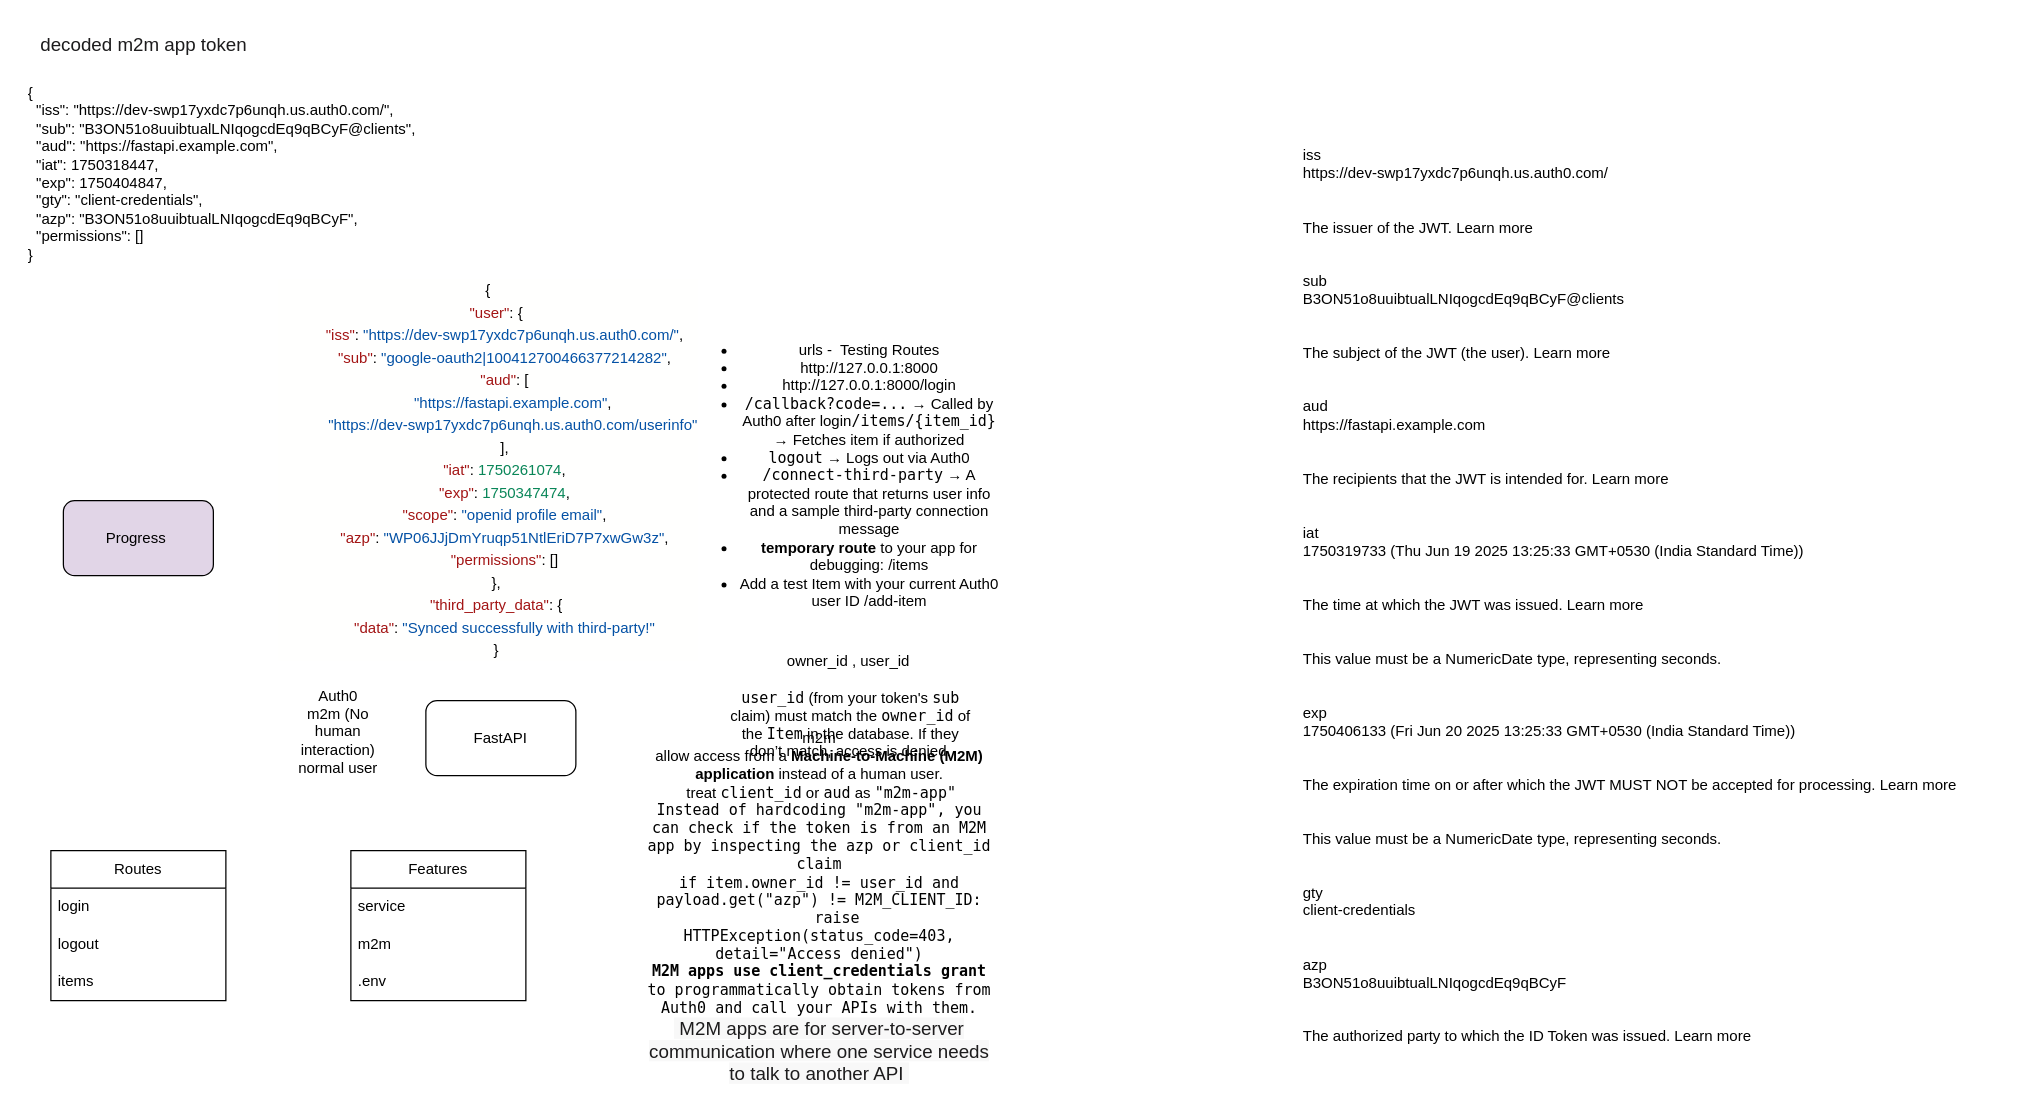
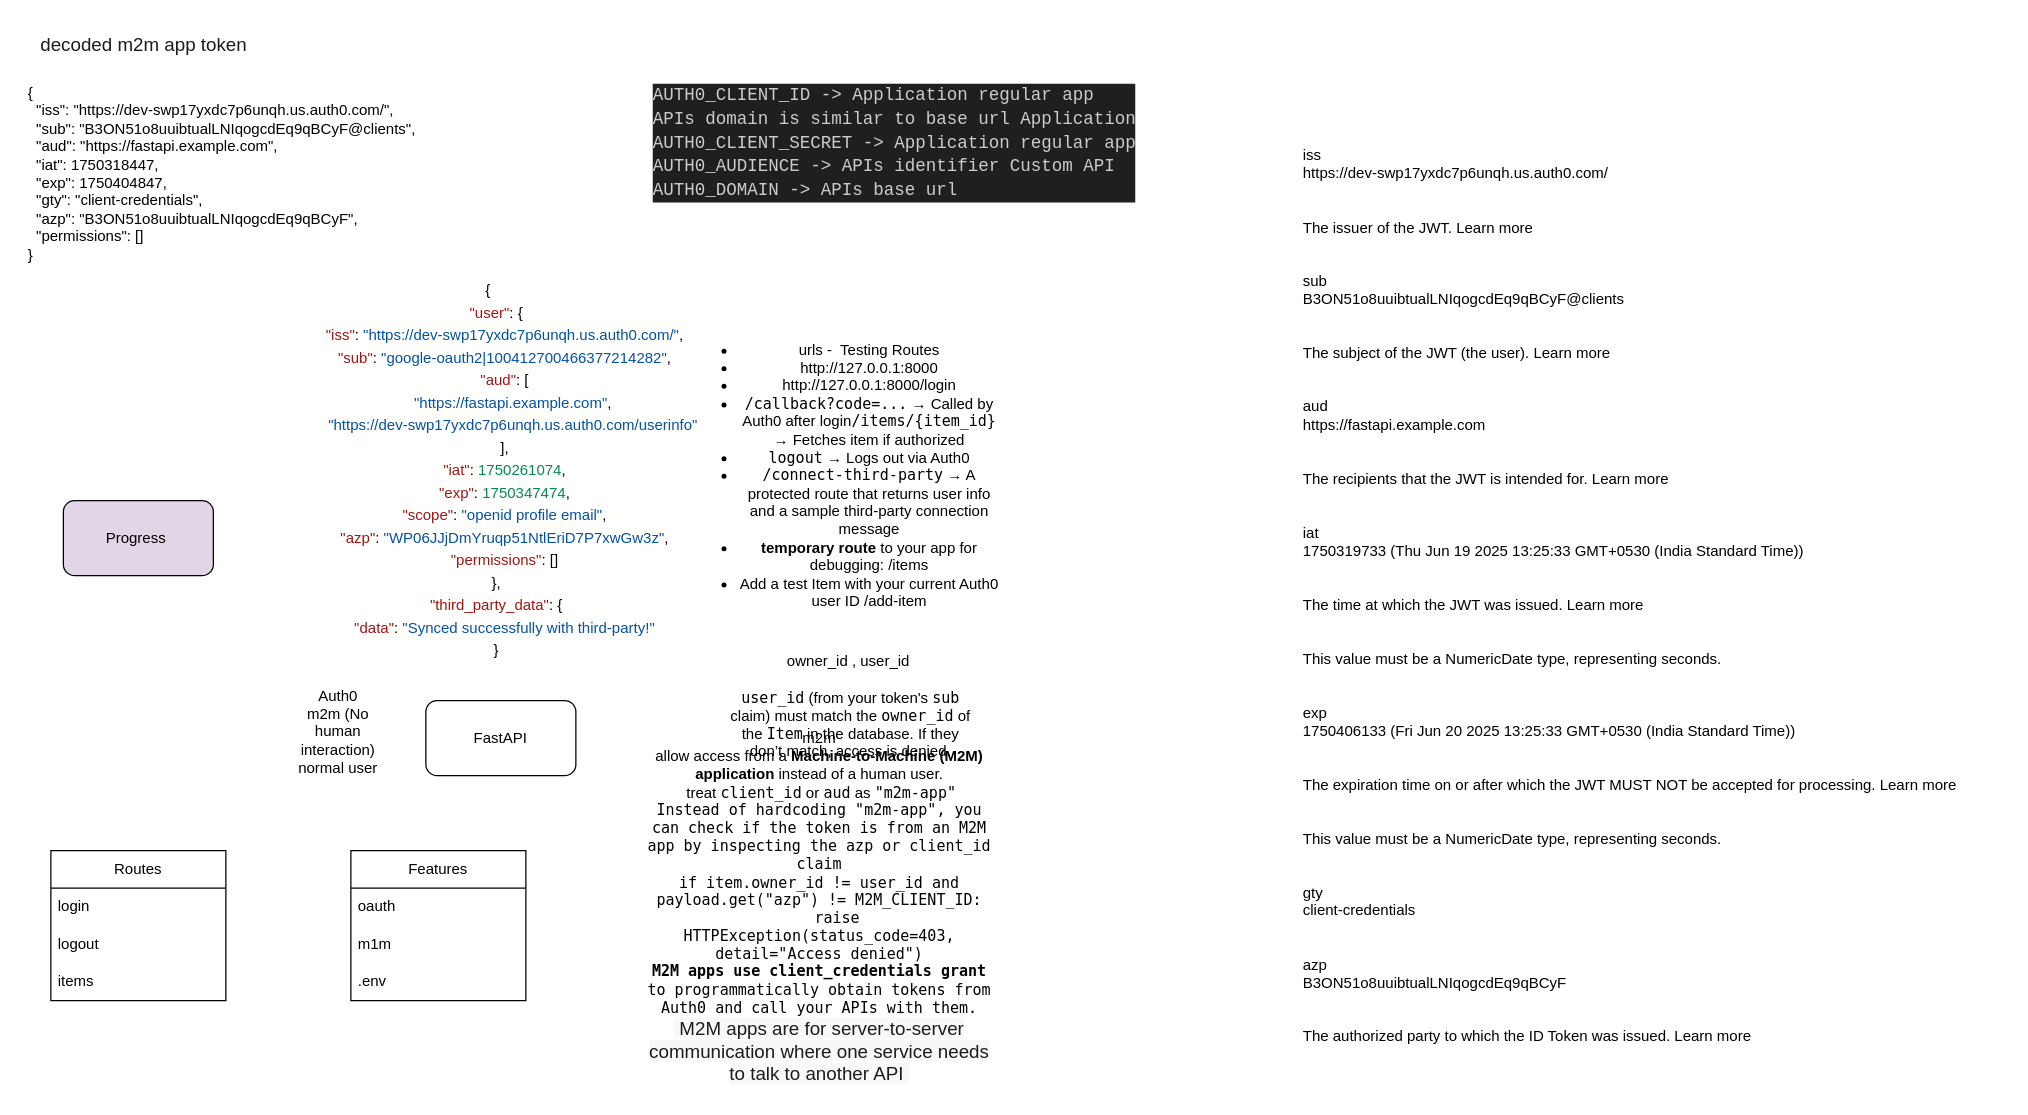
node "AUTH0_CLIENT_ID -> Application regular app APIs domain is similar to base url Application AUTH0_CLIENT_SECRET -> Application regular app AUTH0_AUDIENCE -> APIs identifier Custom API AUTH0_DOMAIN -> APIs base url": added
node "service": label "service" -> "oauth"
node "m2m": label "m2m" -> "m1m"
